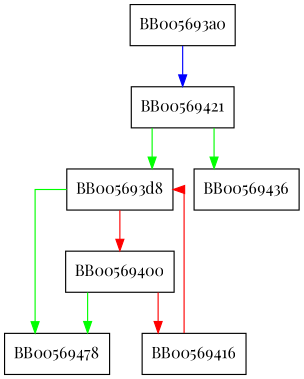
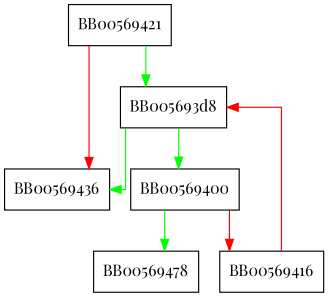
node "BB005693a0": removed
edge "BB00569421" -> "BB00569436": color green -> red
edge "BB005693d8" -> "BB00569400": color red -> green
edge "BB005693d8" -> "BB00569478": now "BB005693d8" -> "BB00569436"
